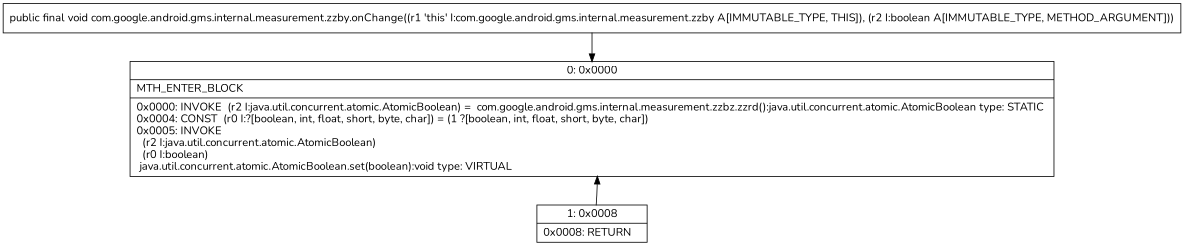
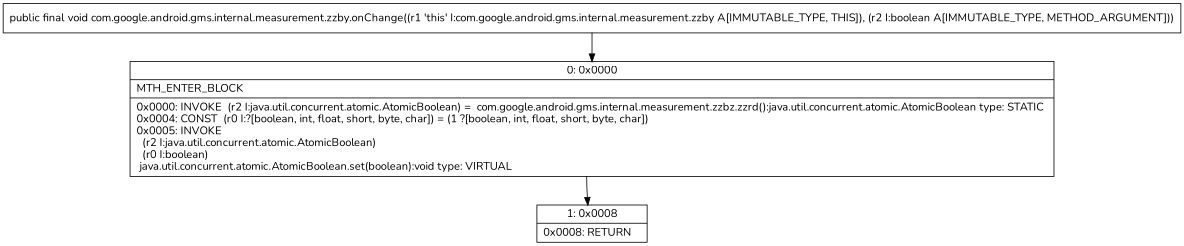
edge "1: 0x0008" -> "0: 0x0000": reversed
